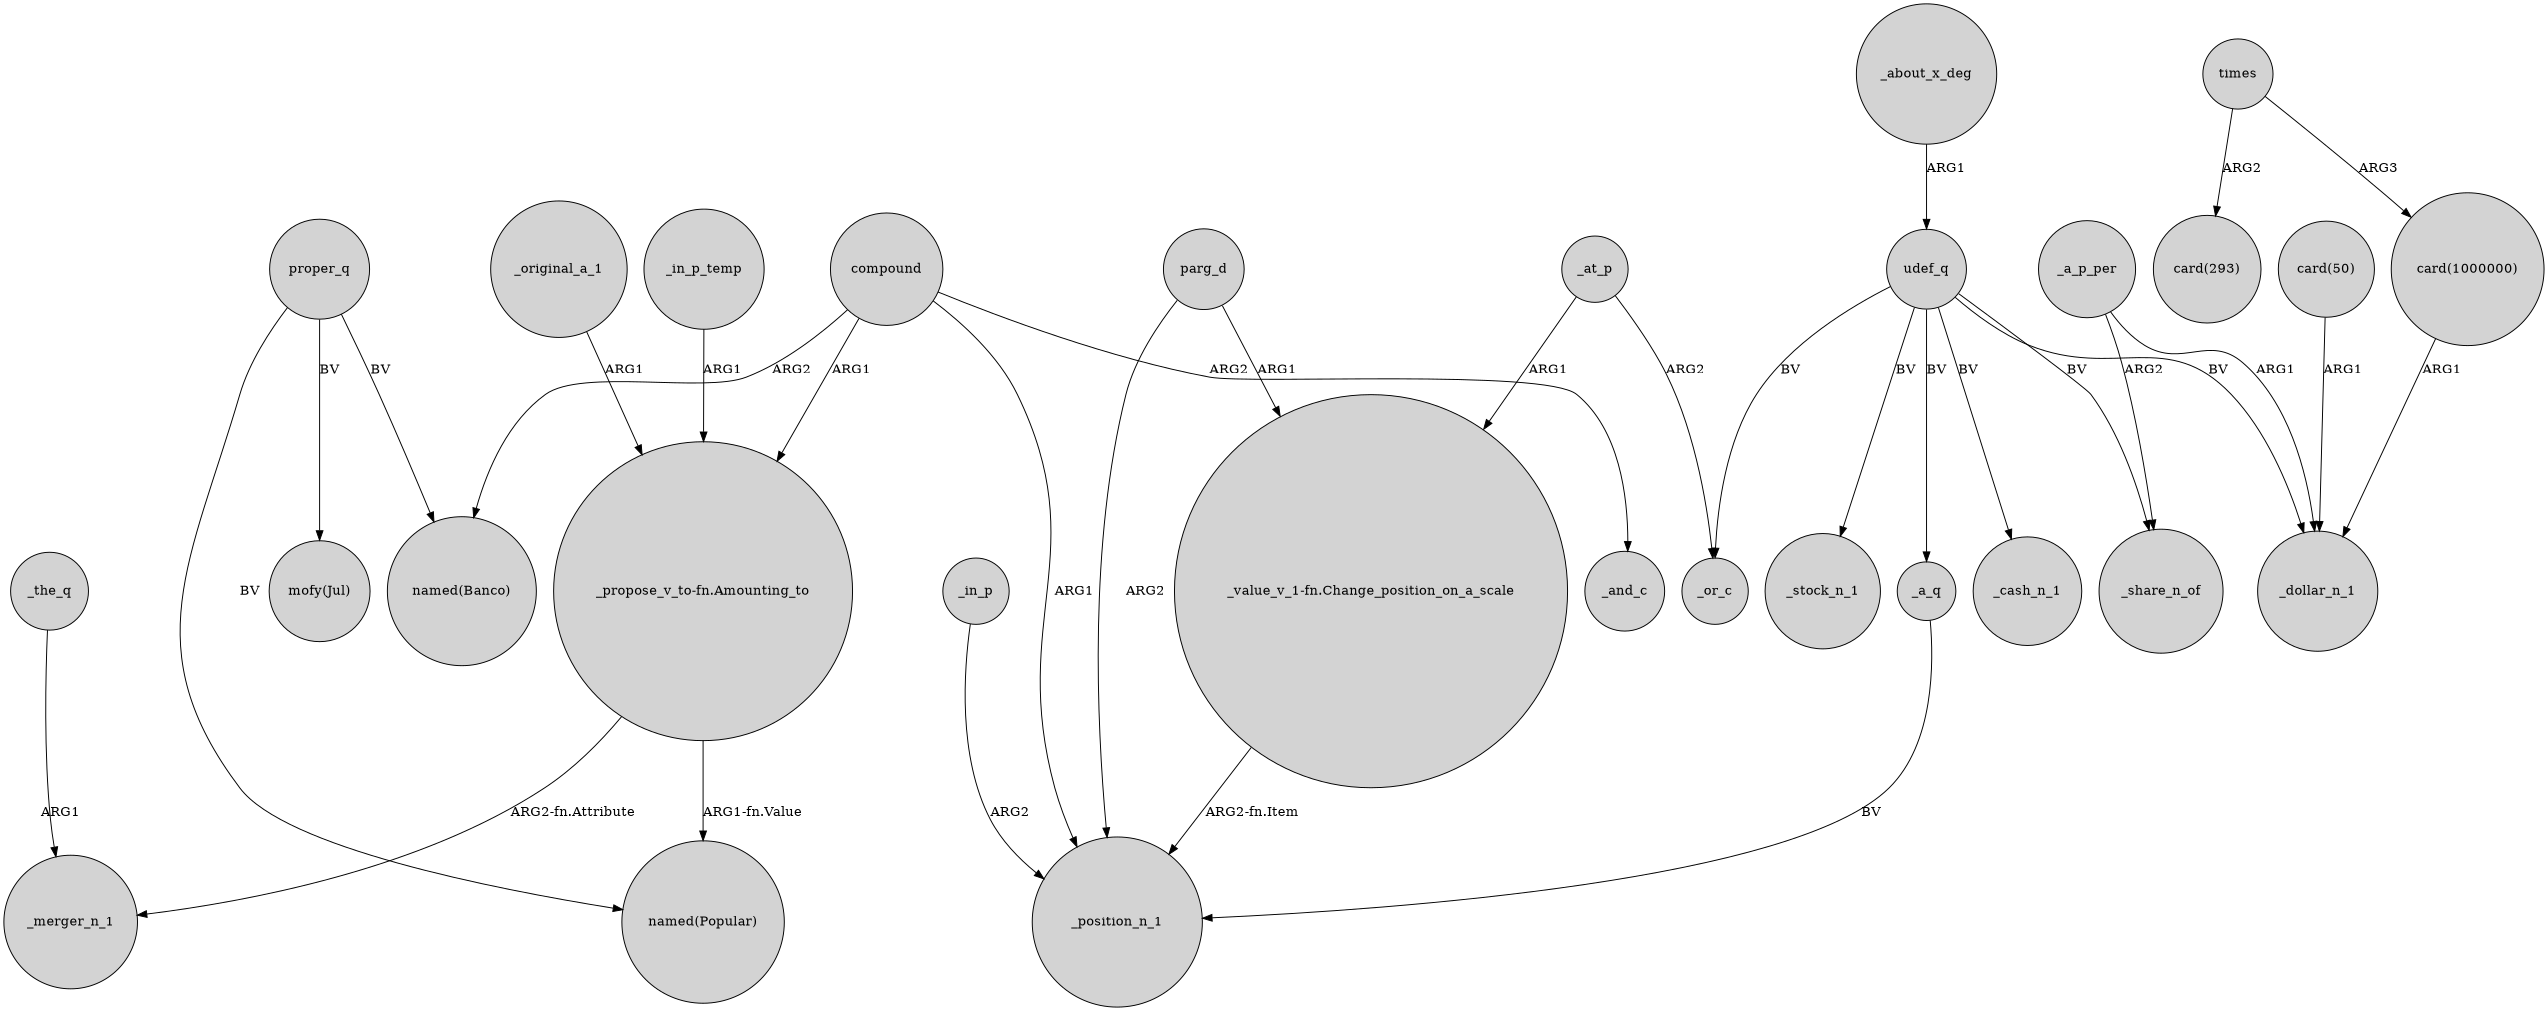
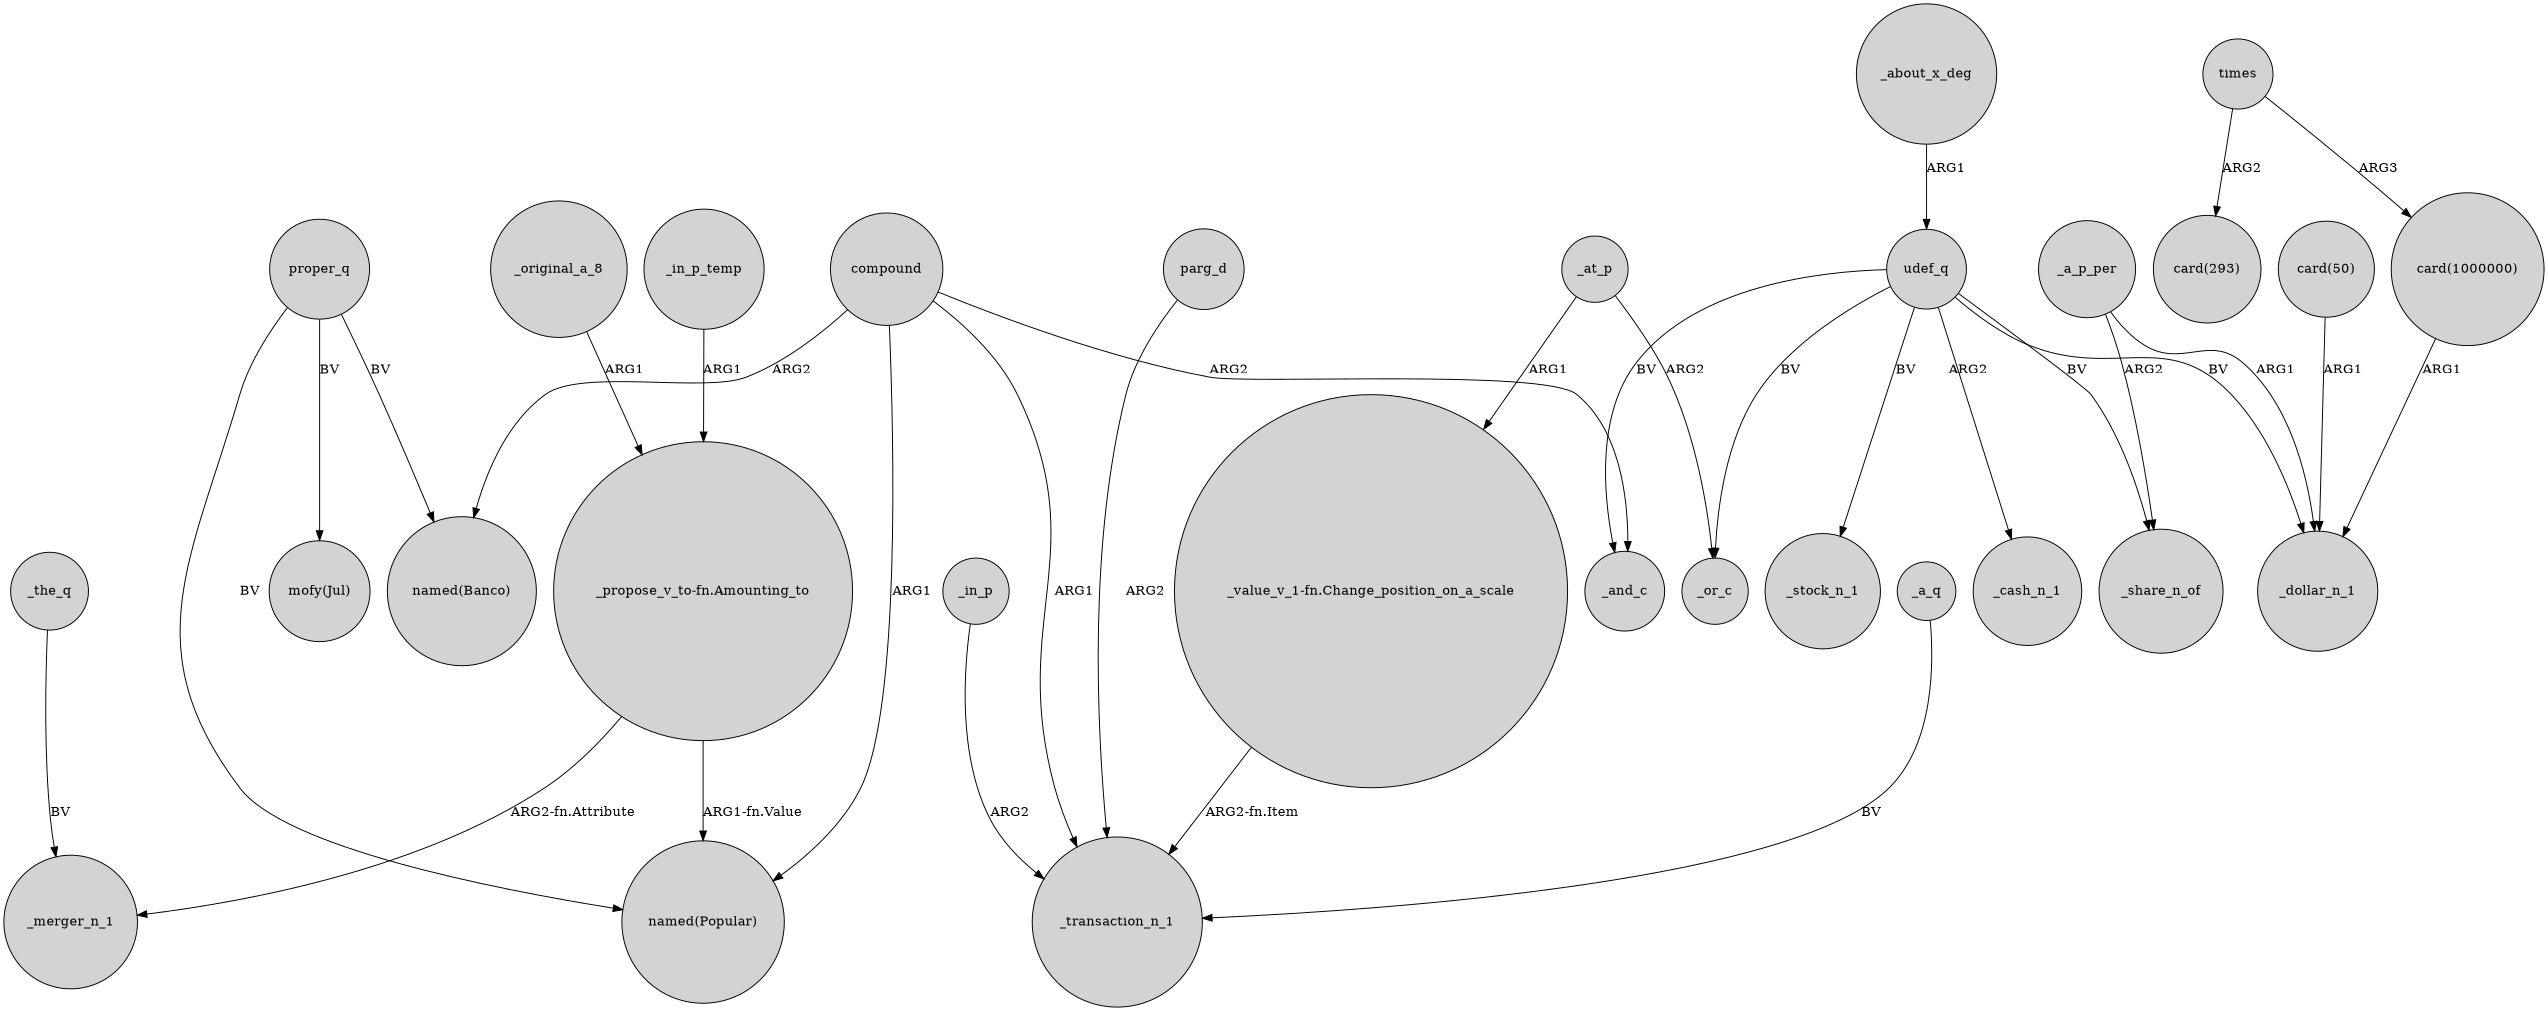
node "_original_a_1": label "_original_a_1" -> "_original_a_8"
edge "parg_d" -> "_value_v_1-fn.Change_position_on_a_scale": removed, label "ARG1"
edge "udef_q" -> "_cash_n_1": label "BV" -> "ARG2"
edge "compound" -> "_propose_v_to-fn.Amounting_to": now "compound" -> "named(Popular)"
edge "udef_q" -> "_a_q": now "udef_q" -> "_and_c"
edge "_the_q" -> "_merger_n_1": label "ARG1" -> "BV"
node "_position_n_1": label "_position_n_1" -> "_transaction_n_1"
